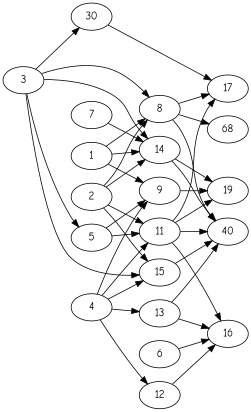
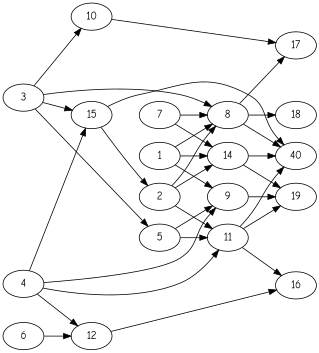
node "30": label "30" -> "10"
edge "3" -> "14": removed
edge "7" -> "8": added
node "68": label "68" -> "18"
edge "11" -> "17": removed
edge "2" -> "15": reversed
node "13": removed
edge "6" -> "16": now "6" -> "12"
